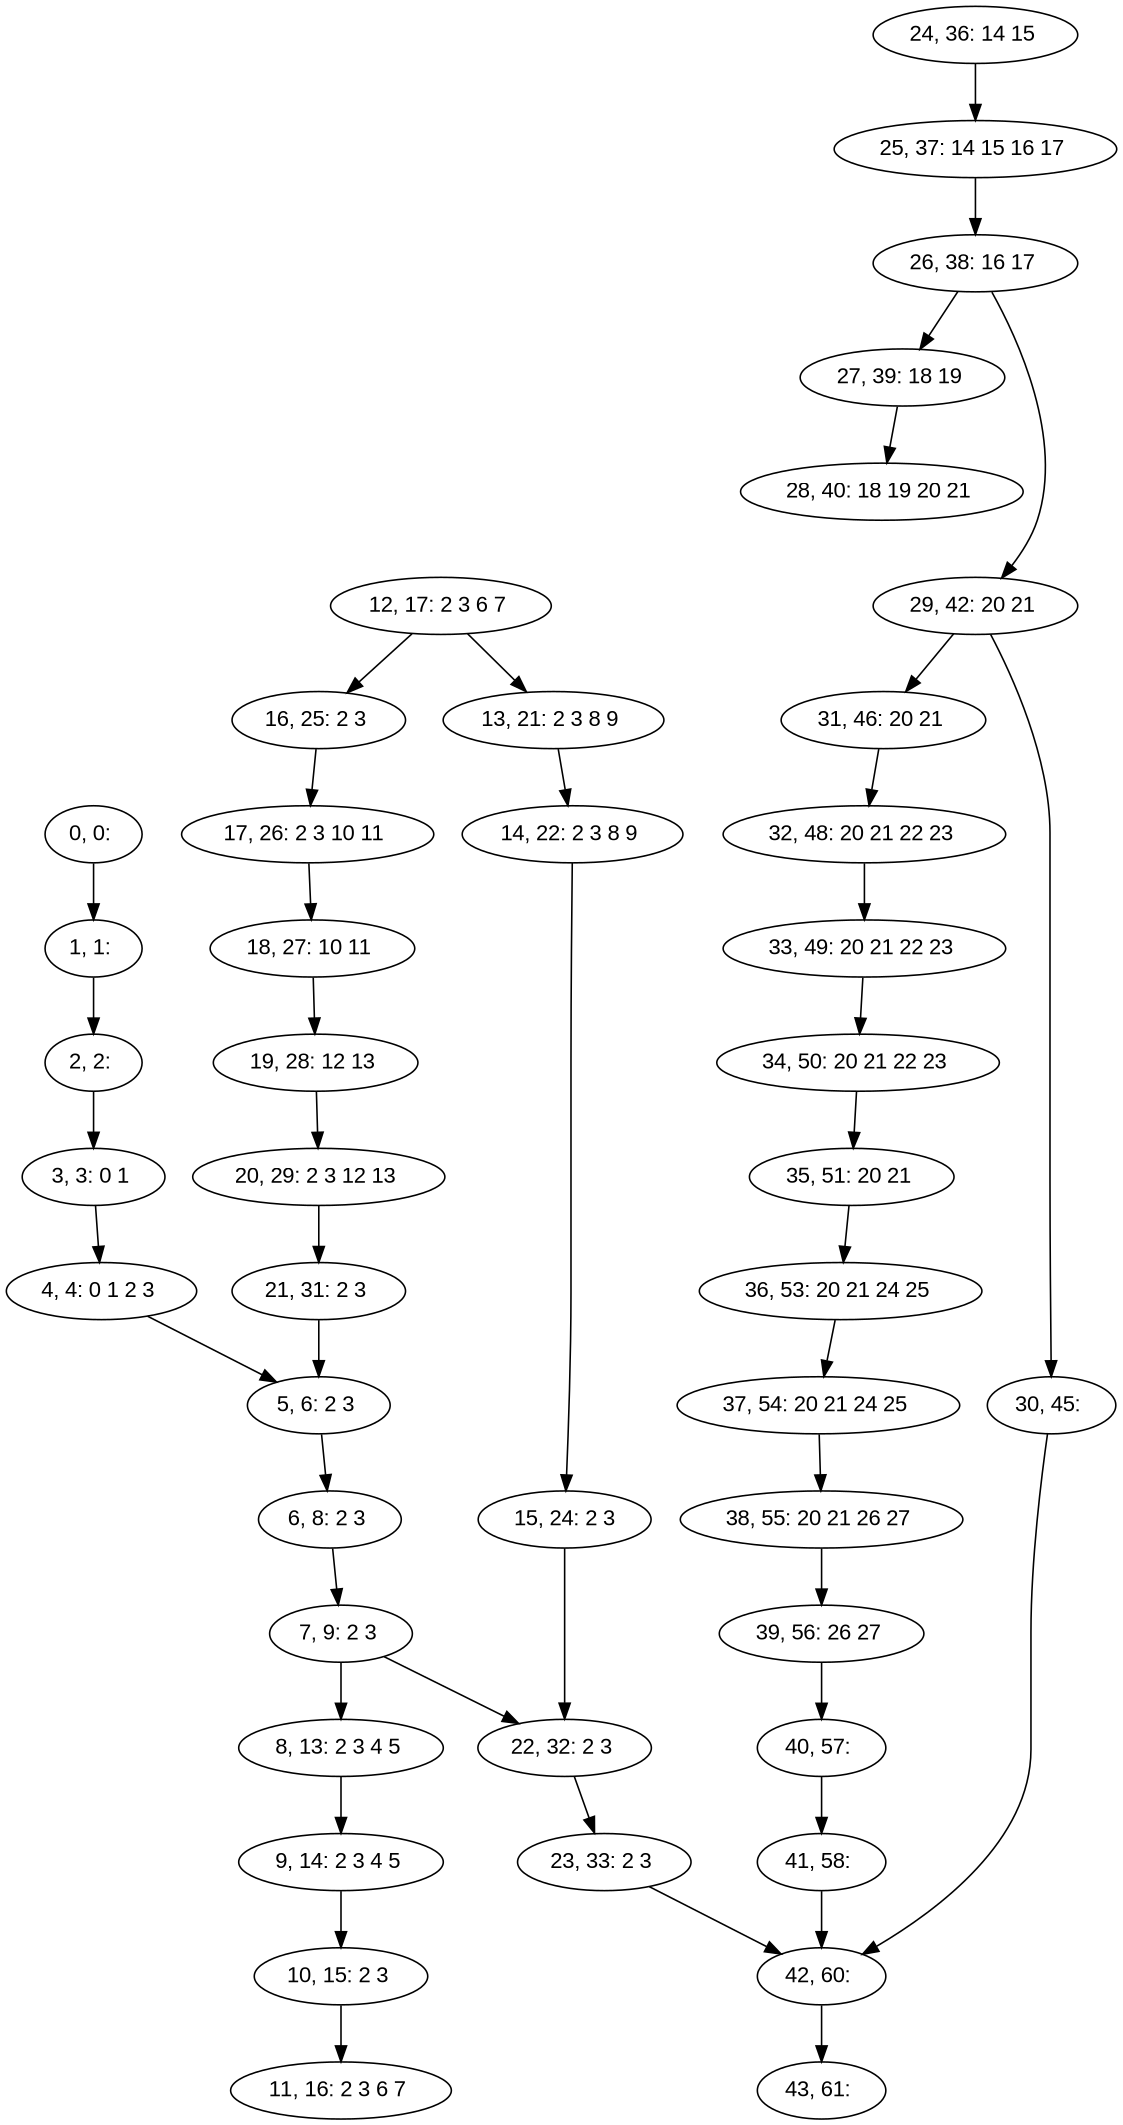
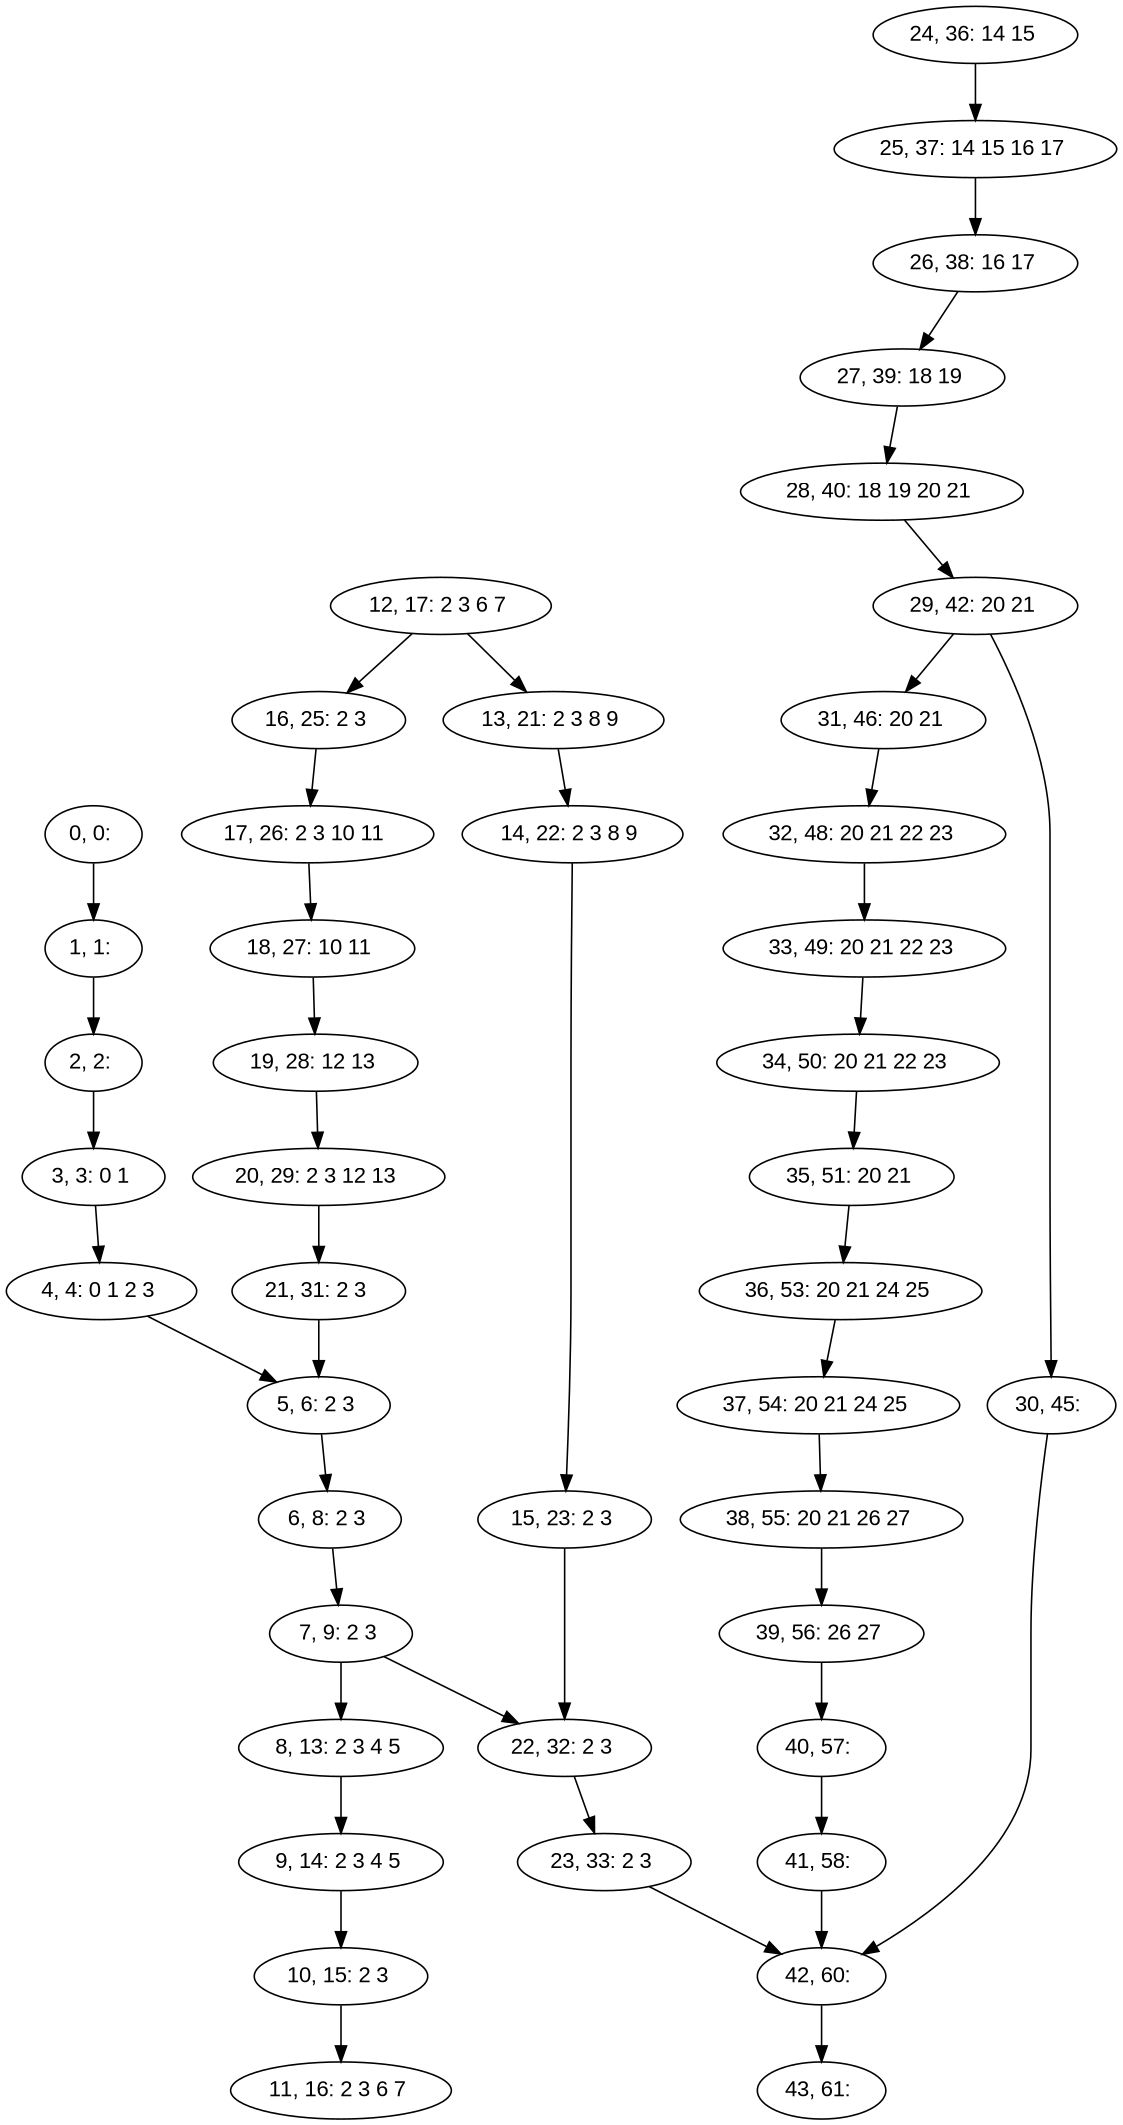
edge "26, 38: 16 17" -> "29, 42: 20 21": now "28, 40: 18 19 20 21" -> "29, 42: 20 21"
node "15, 24: 2 3": label "15, 24: 2 3" -> "15, 23: 2 3"
